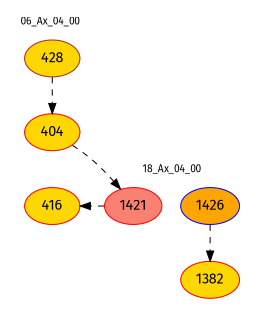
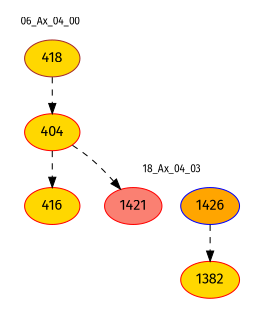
node "428": label "428" -> "418"
cluster "18_Ax_04_00": label "18_Ax_04_00" -> "18_Ax_04_03"
edge "1421" -> "416": now "404" -> "416"
